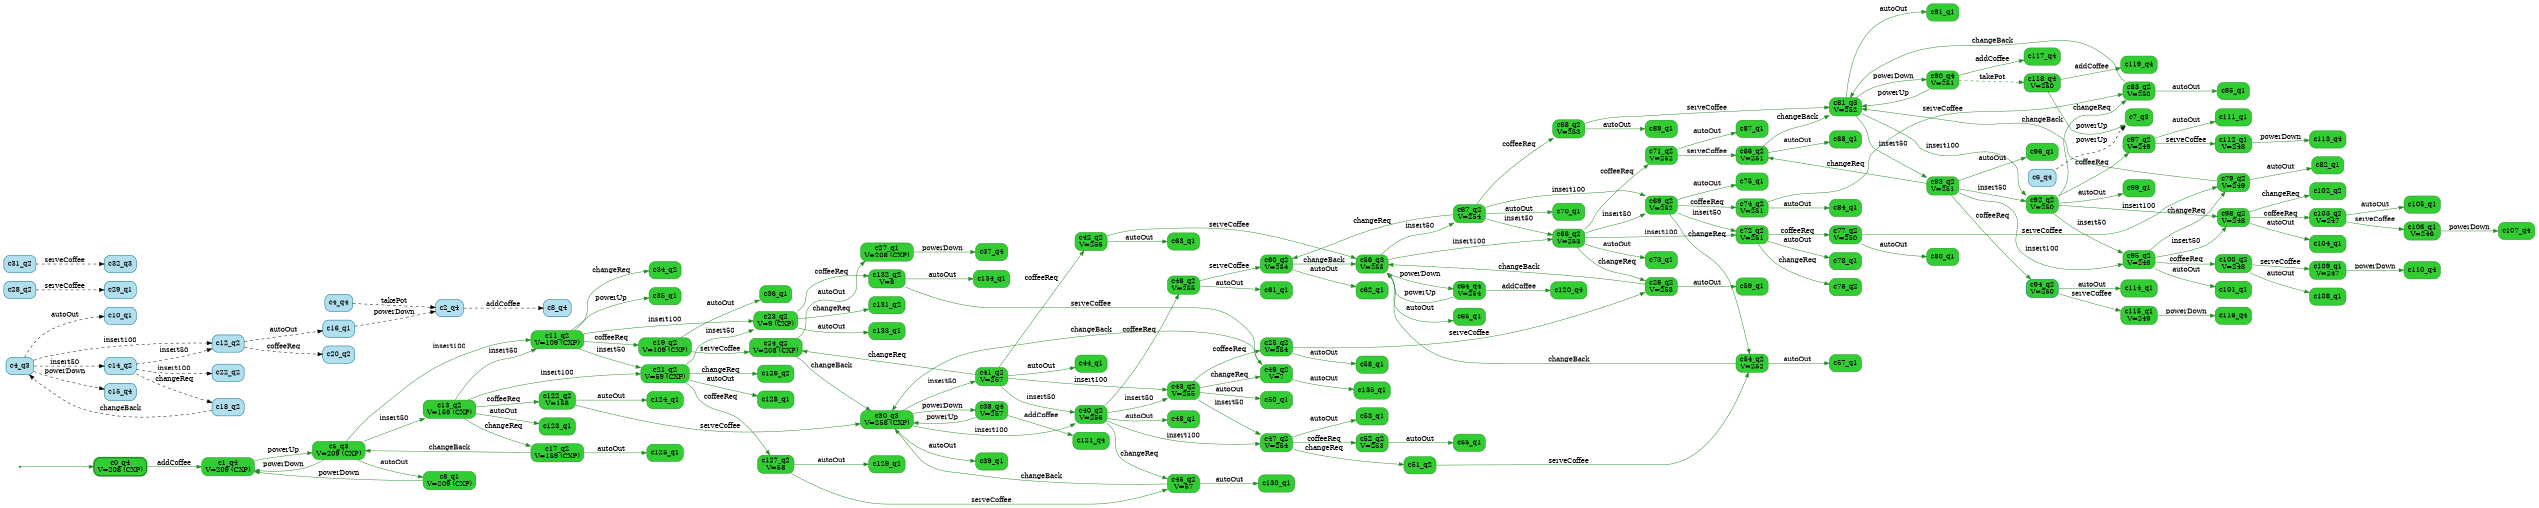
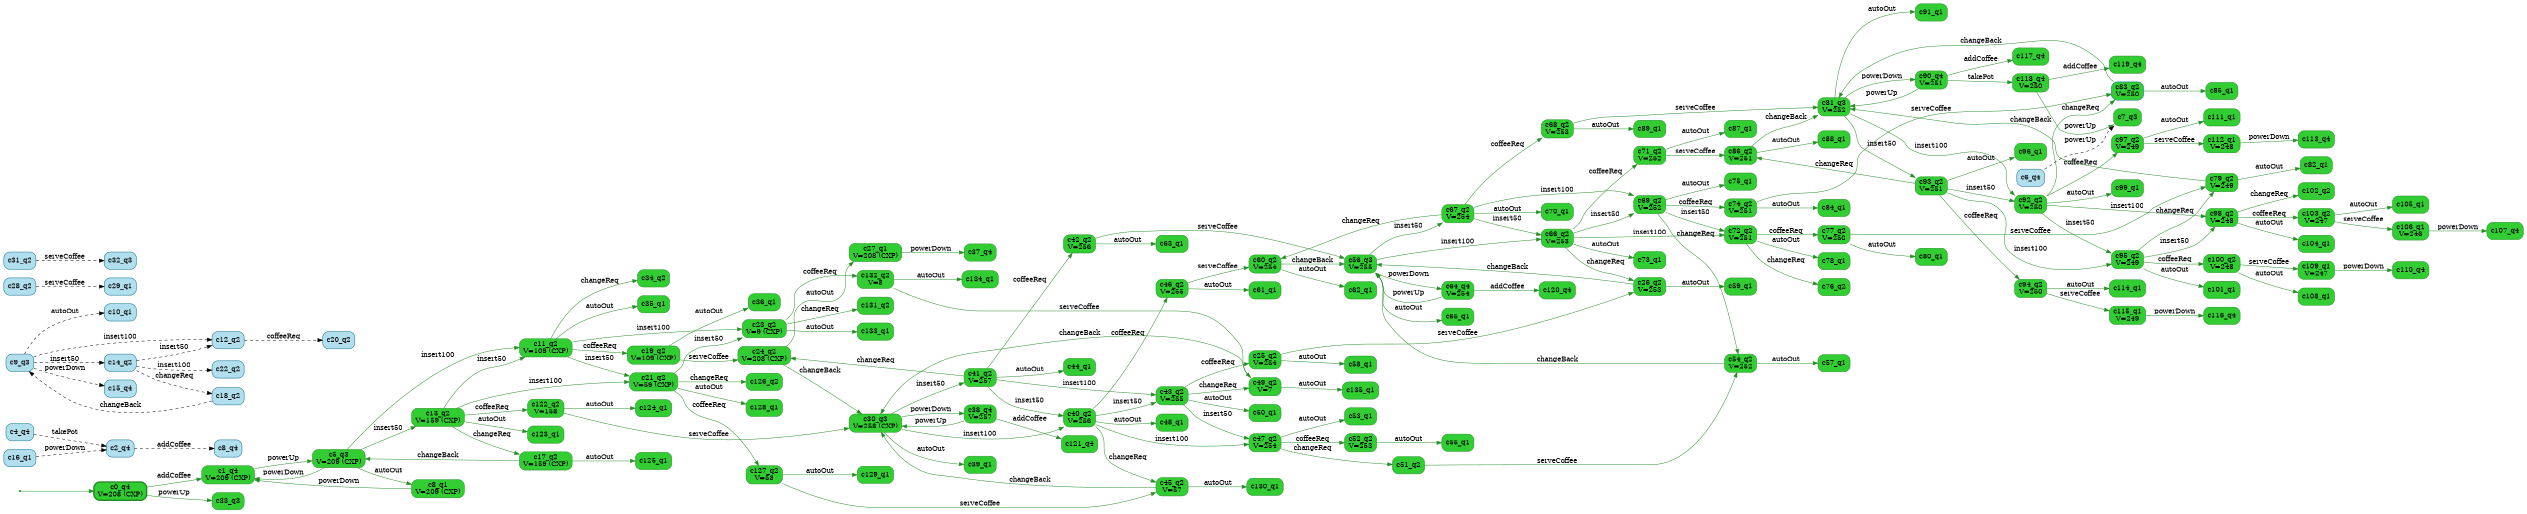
edge "c90_q4 V=251" -> "c118_q4 V=250": style dashed -> solid
node "c83_q2 V=250": color forestgreen -> deepskyblue4
node "c94_q2 V=250": color deepskyblue4 -> forestgreen
edge "c11_q2 V=109 (CXP)" -> "c35_q1": label "powerUp" -> "autoOut"
edge "c12_q2" -> "c16_q1": removed, label "autoOut"
node "c4_q3": label "c4_q3" -> "c9_q3"
node "c33_q3": added
